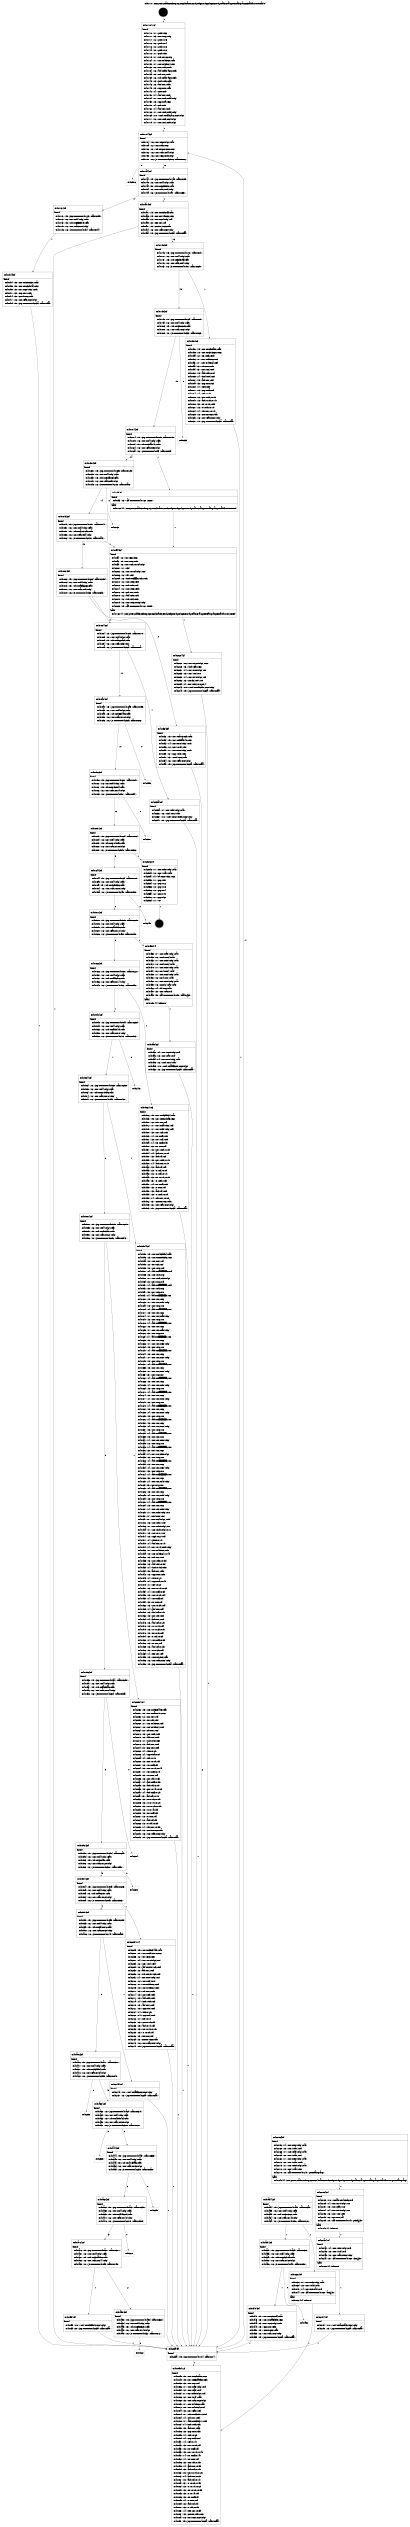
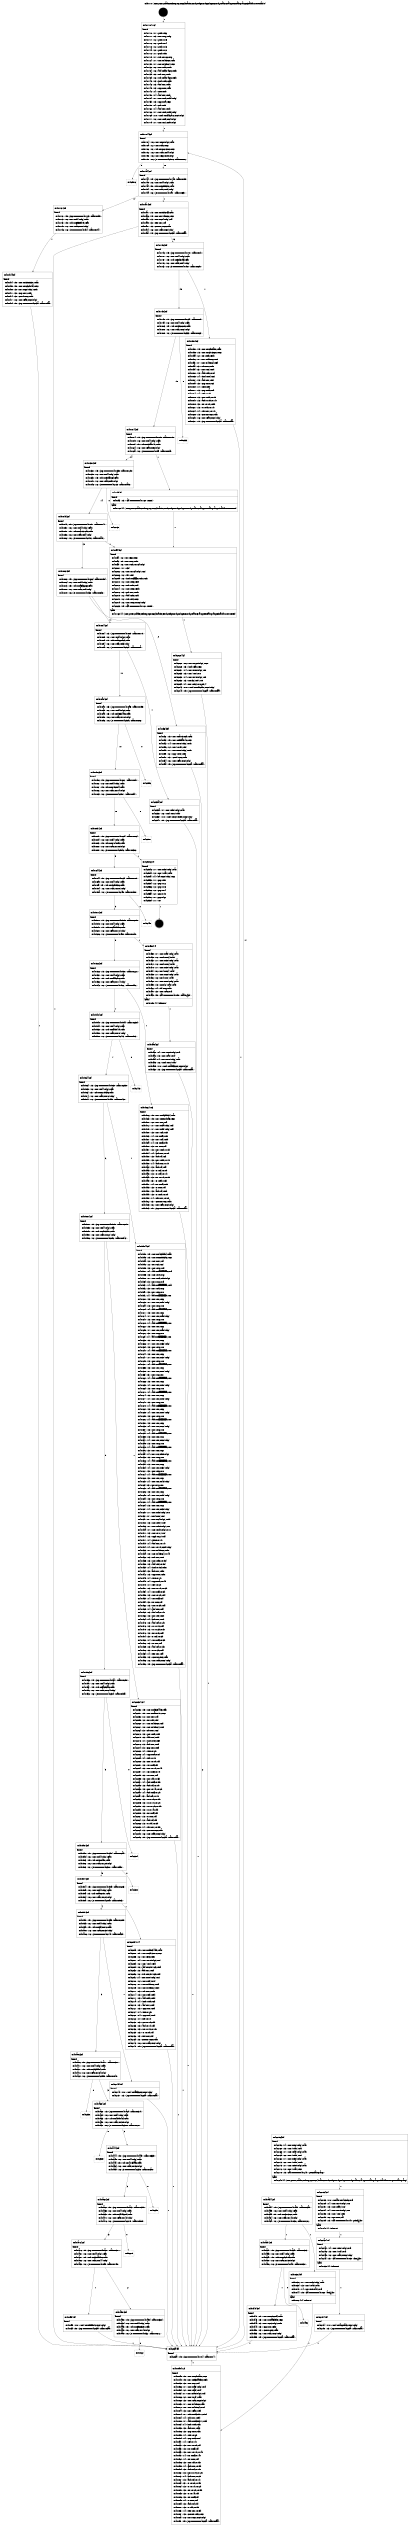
edge "0x4026ba [5]" -> "0x401e49 [172]": reversed
